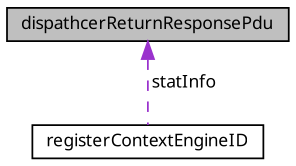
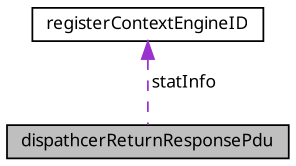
edge "registerContextEngineID" -> "dispathcerReturnResponsePdu": reversed
